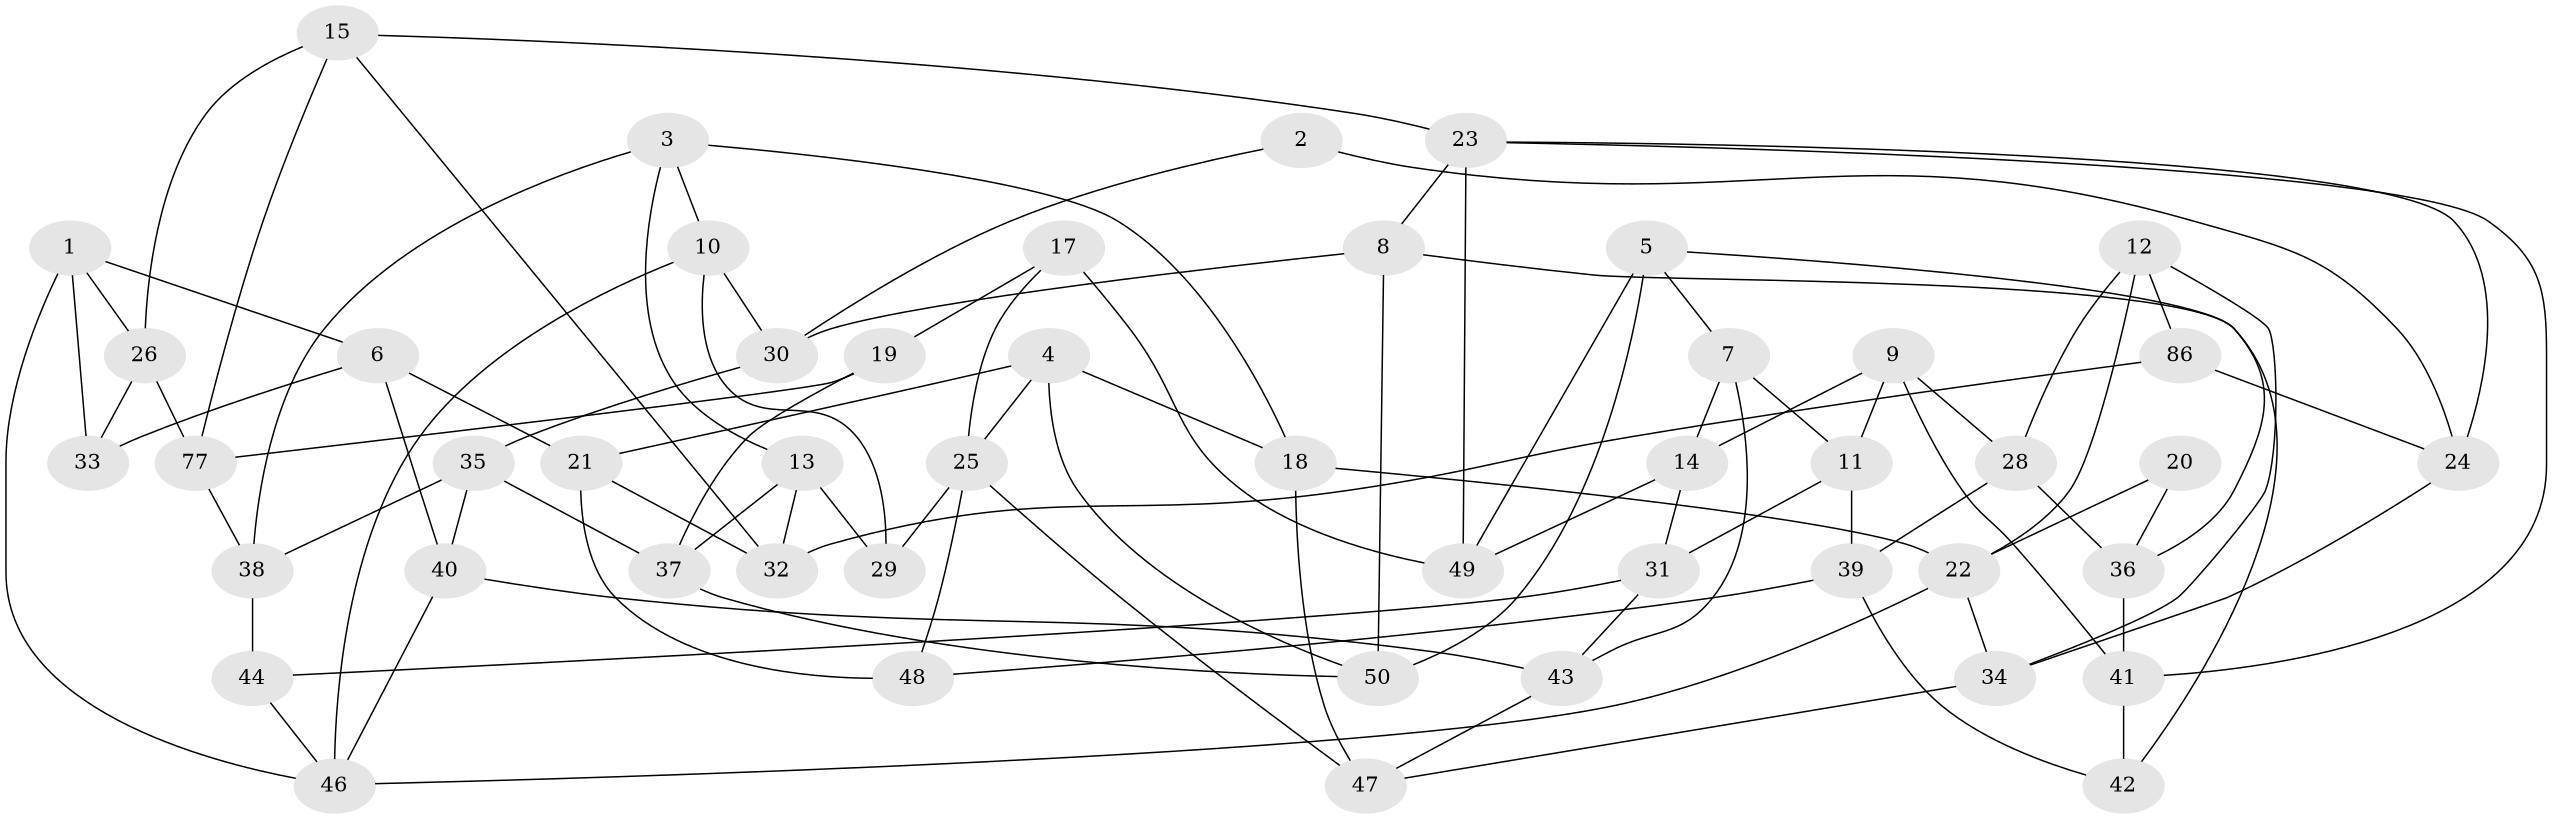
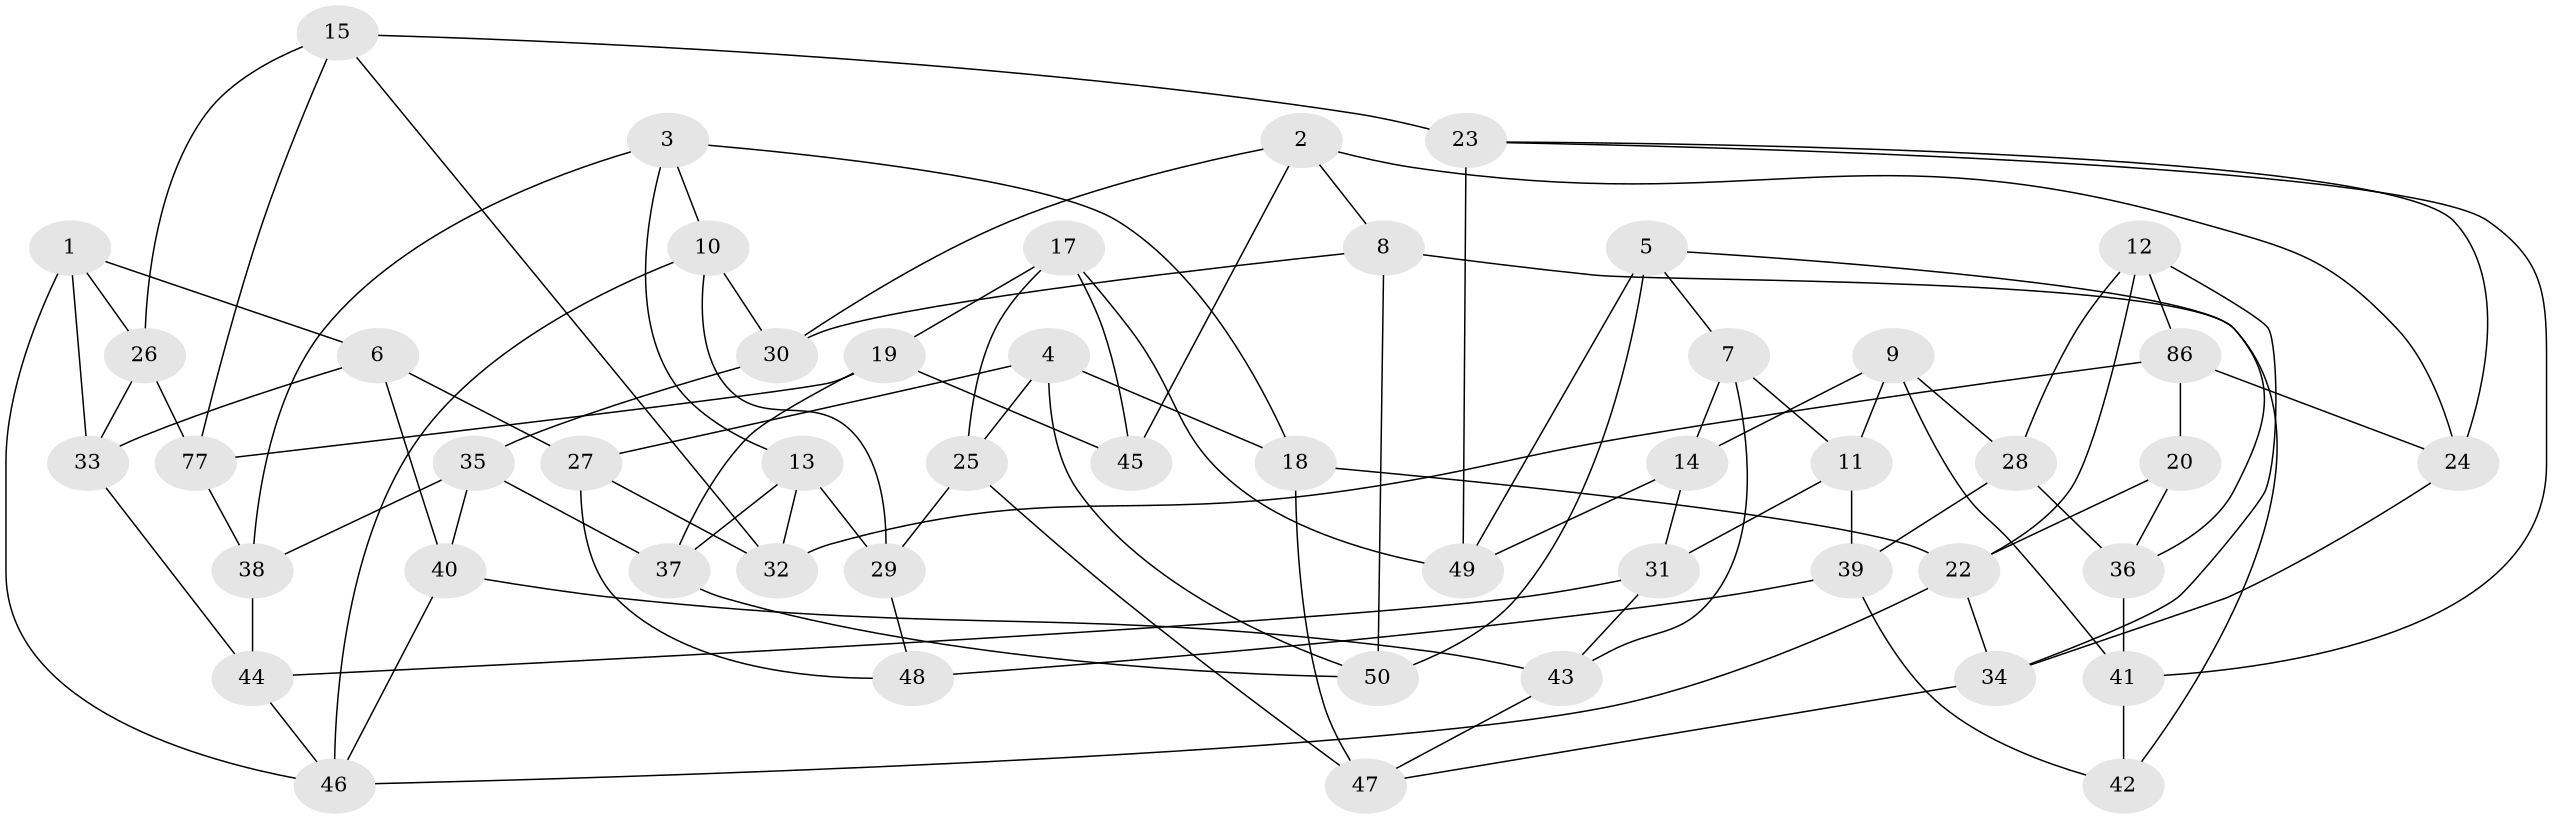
edge "23" -- "8": now "2" -- "8"
edge "86" -- "20": added
node "21": label "21" -> "27"
node "45": added
edge "33" -- "44": added
edge "25" -- "48": now "29" -- "48"
